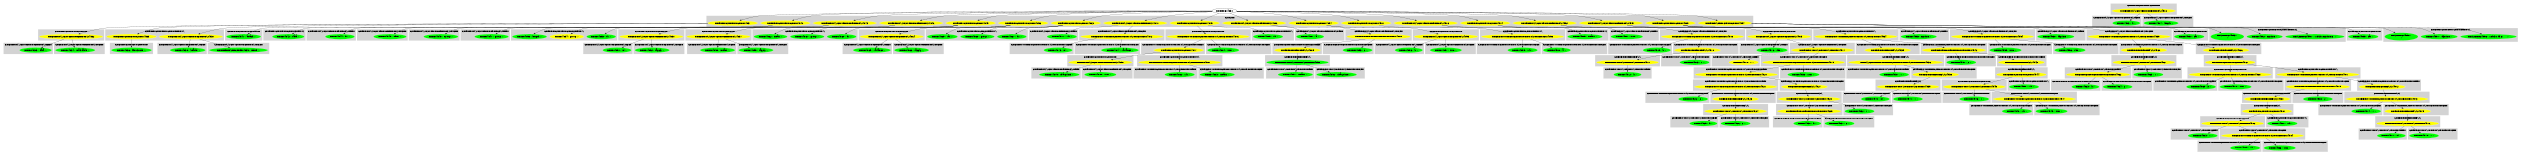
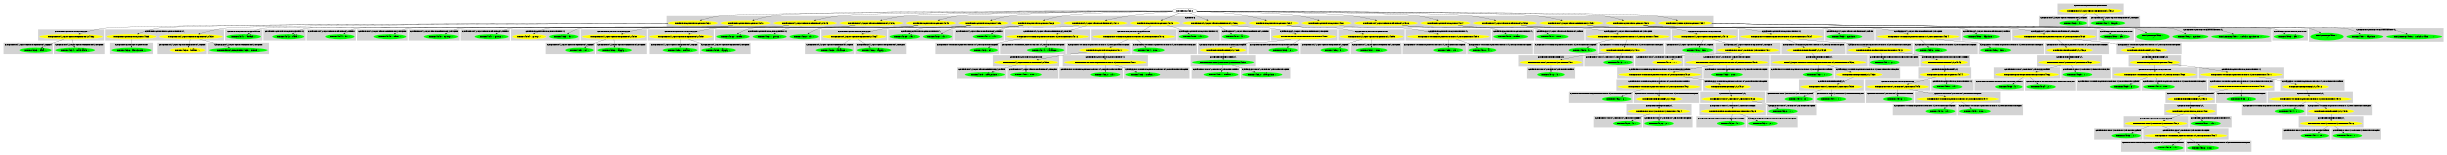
cluster "CT_CALL": label "CT_CALL" -> "CT_PROG"
node "NT_ID_4855< length >": removed
node "NT_ID_4868< group >": removed
node "NT_ID_4838< header >": fillcolor green -> yellow
